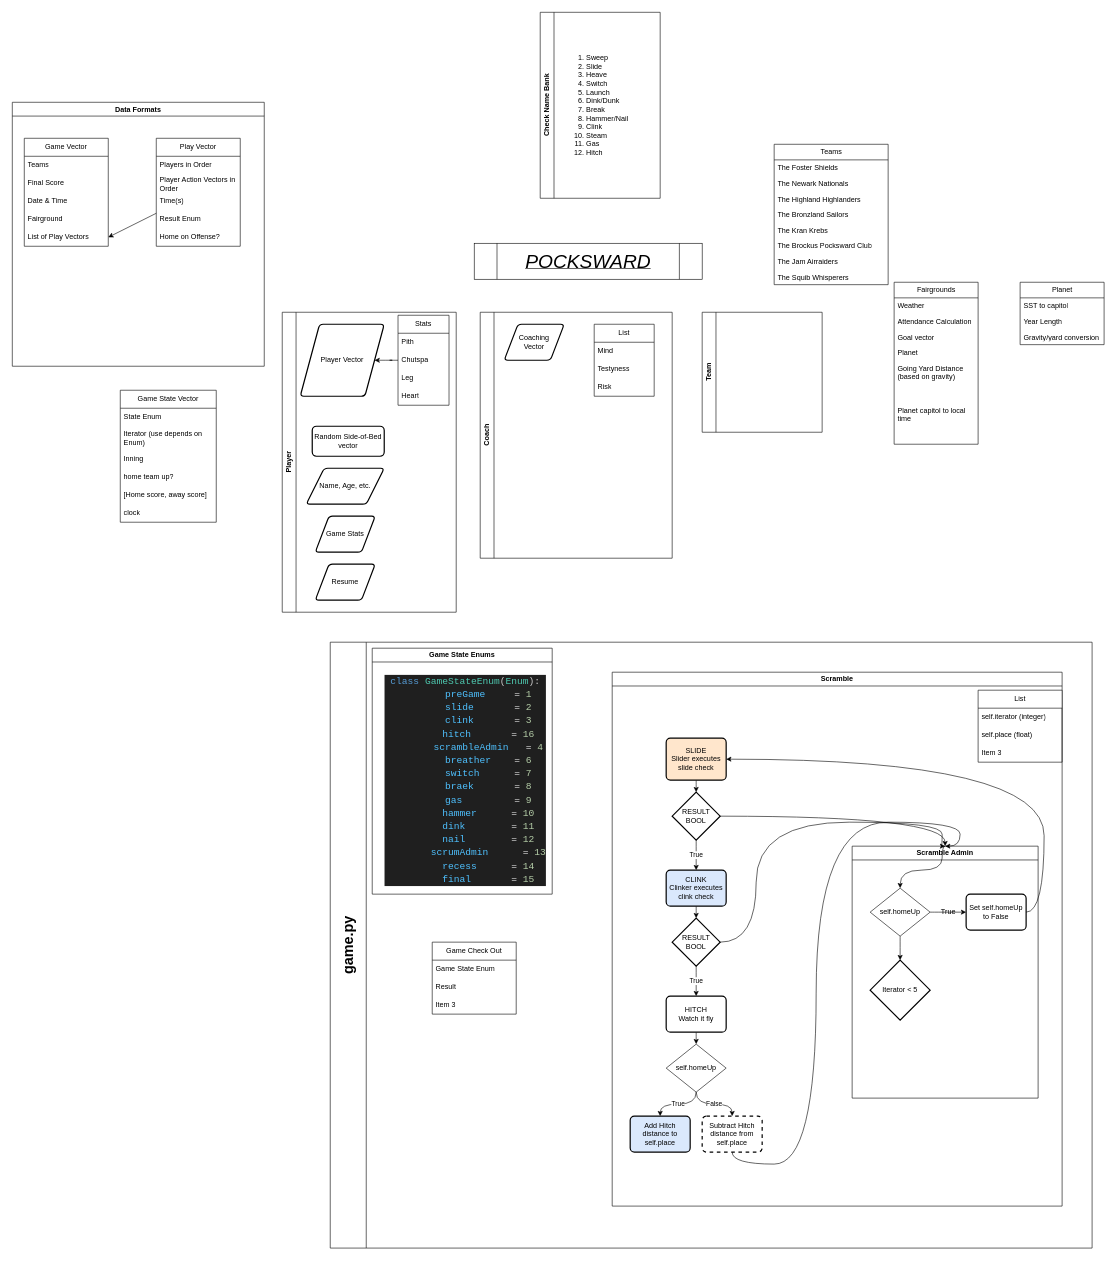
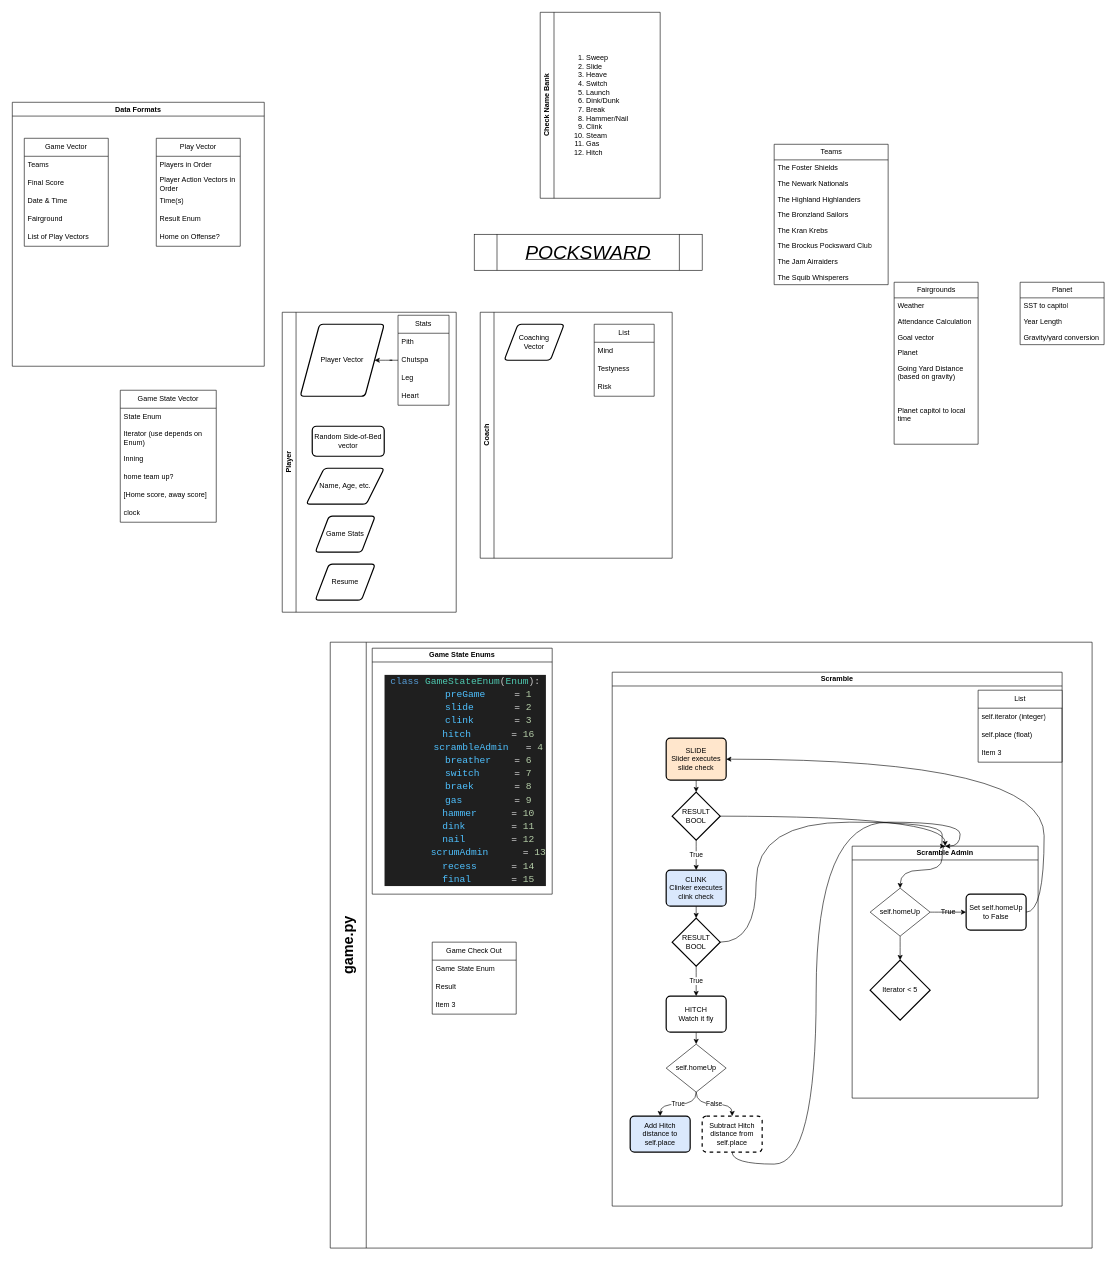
edge "Play Vector" -> "List of Play Vectors": removed
node "POCKSWARD": moved (588, 261) -> (588, 252)
node "Team": removed
